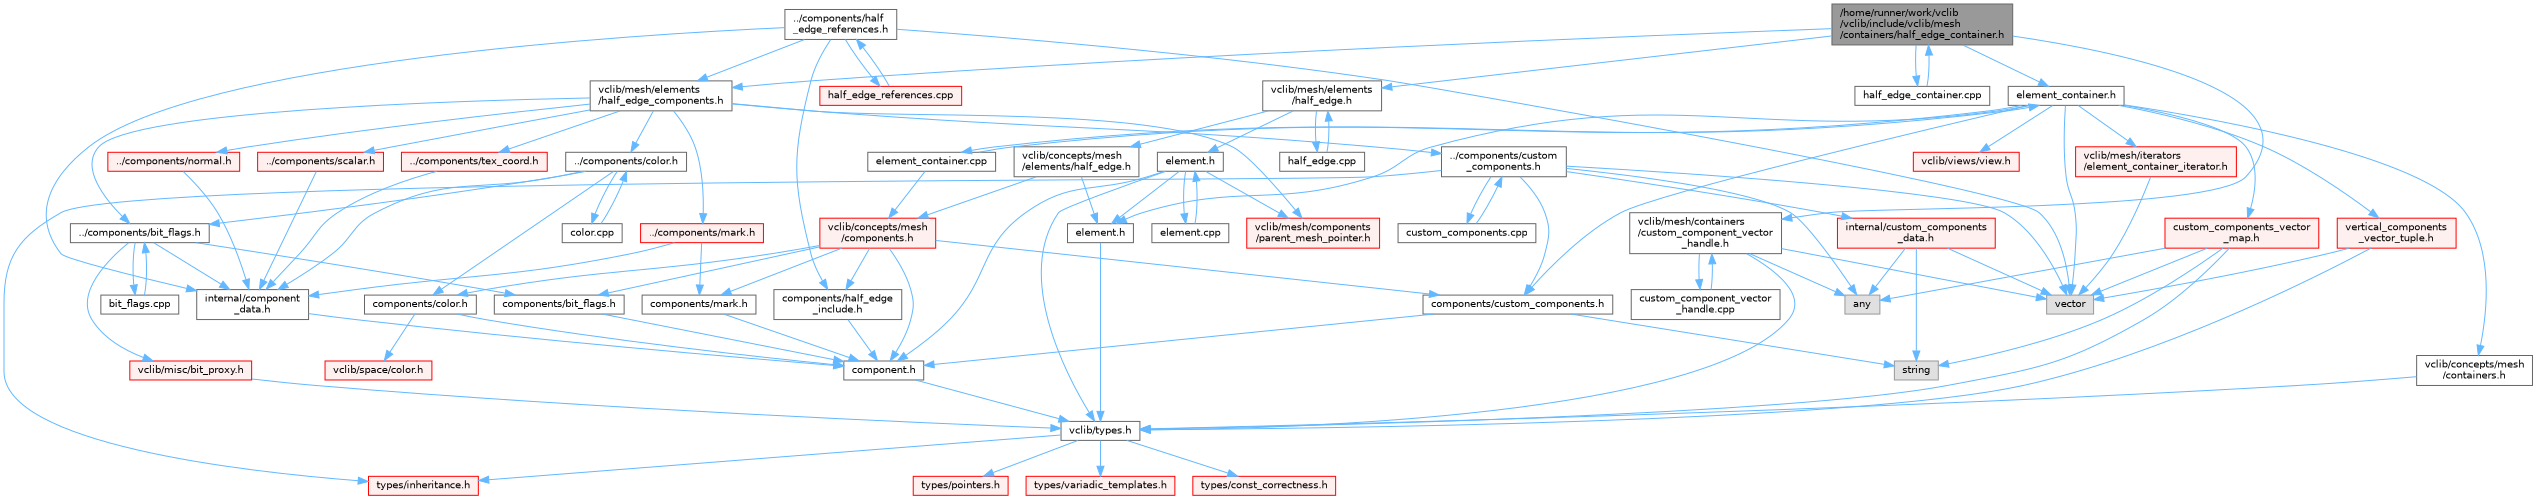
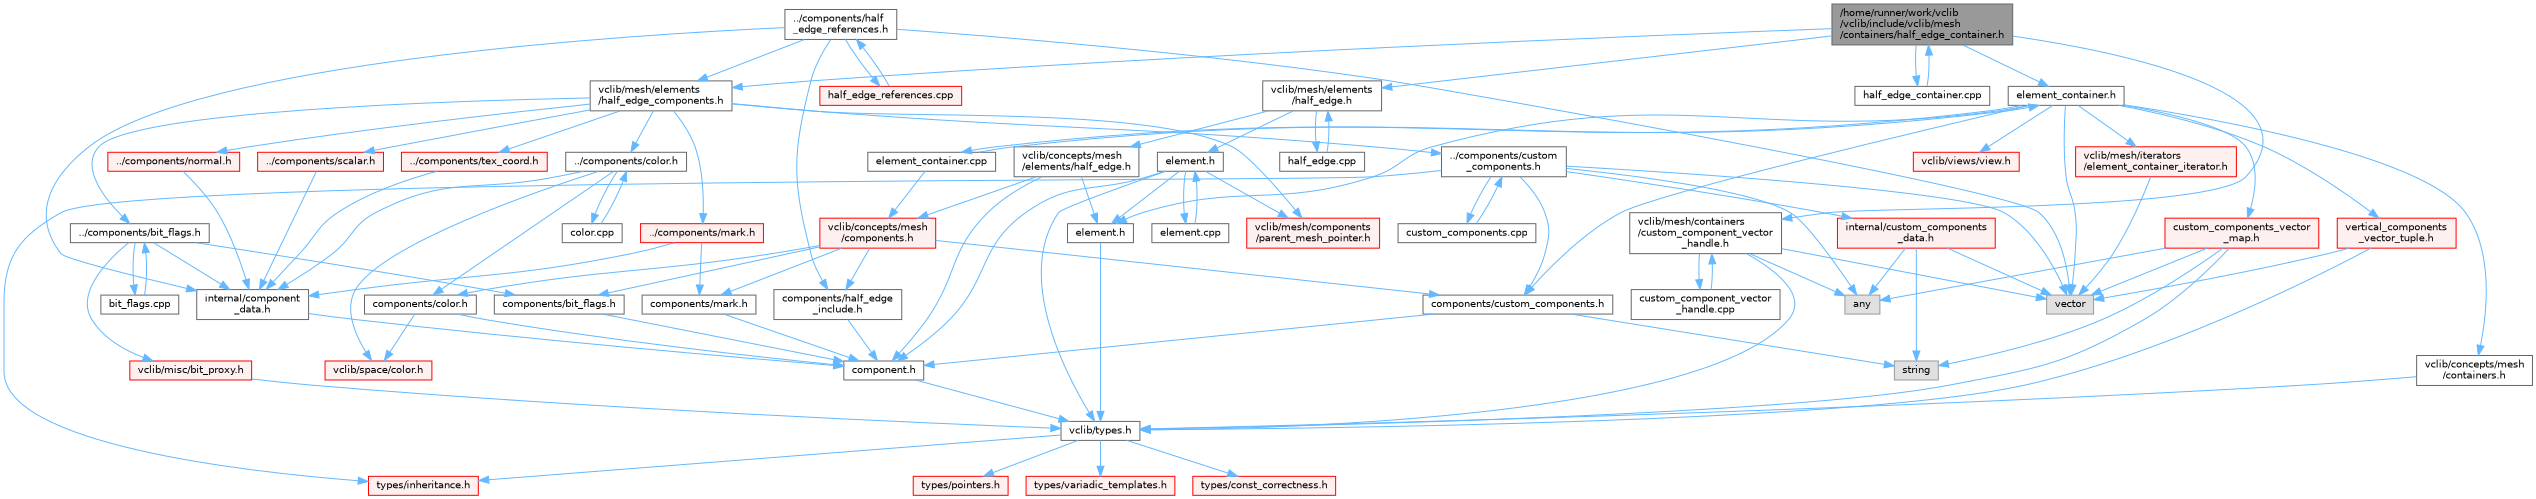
edge "../components/color.h" -> "../components/bit_flags.h": now "../components/color.h" -> "vclib/space/color.h"
edge "vclib/concepts/mesh /components.h" -> "component.h": now "vclib/concepts/mesh /elements/half_edge.h" -> "component.h"
